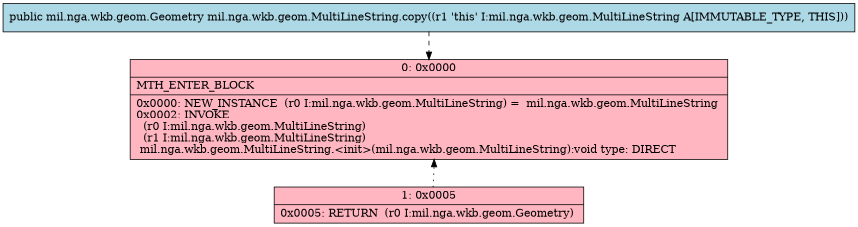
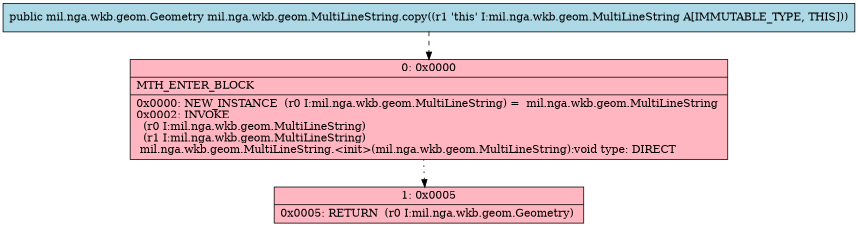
edge "1: 0x0005" -> "0: 0x0000": reversed
